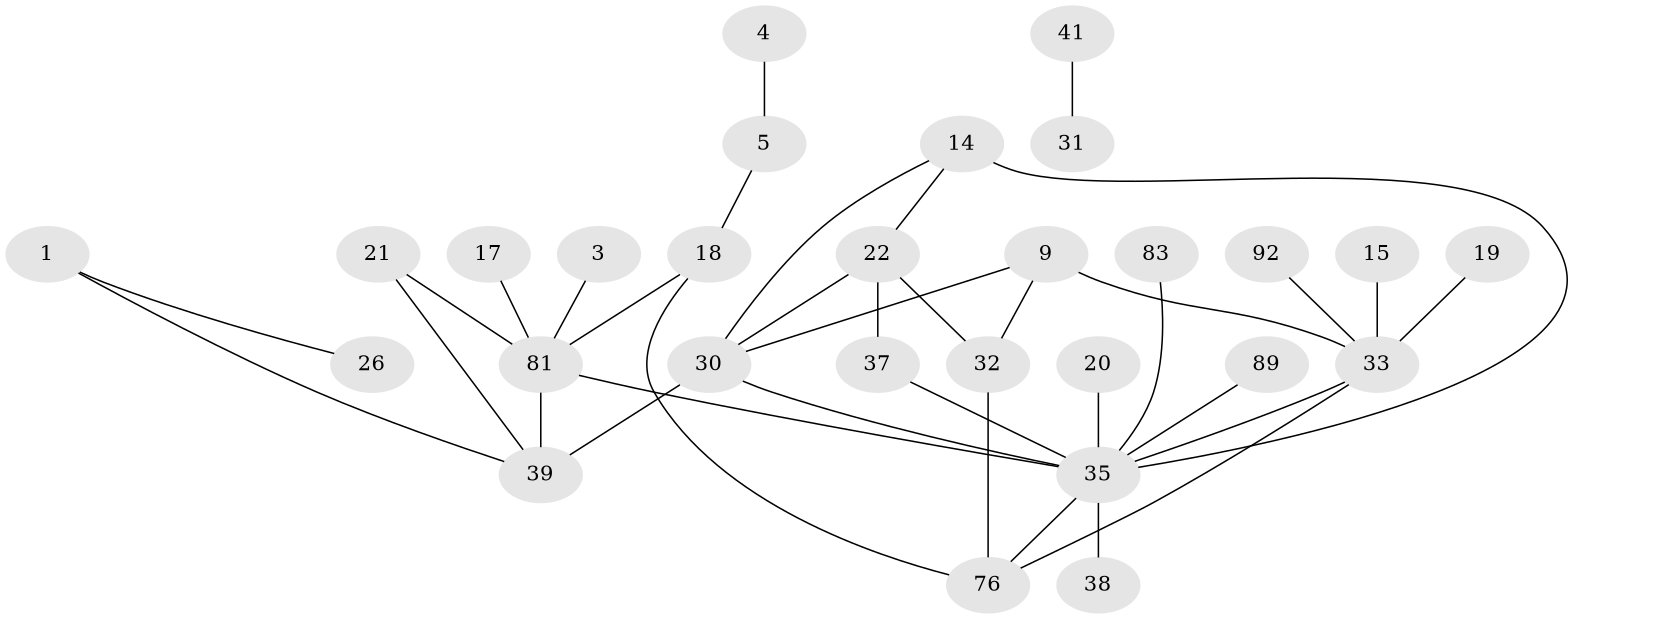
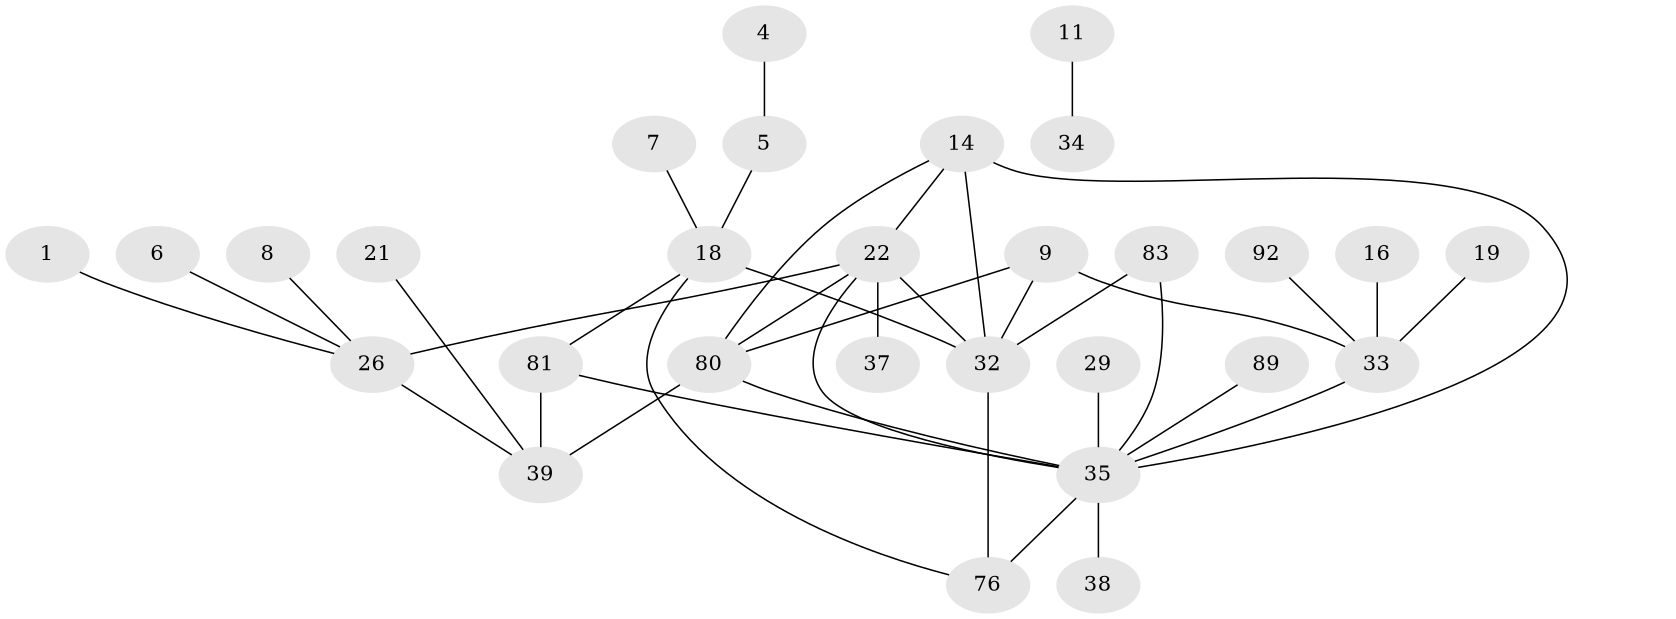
node "41": label "41" -> "11"
node "7": added
node "31": label "31" -> "34"
node "6": added
node "8": added
node "17": removed
node "3": removed
edge "14" -- "32": added
node "15": label "15" -> "16"
edge "22" -- "26": added
edge "18" -- "32": added
edge "21" -- "81": removed
edge "83" -- "32": added
node "30": label "30" -> "80"
node "20": label "20" -> "29"
edge "1" -- "39": now "26" -- "39"
edge "37" -- "35": now "22" -- "35"
edge "33" -- "76": removed
